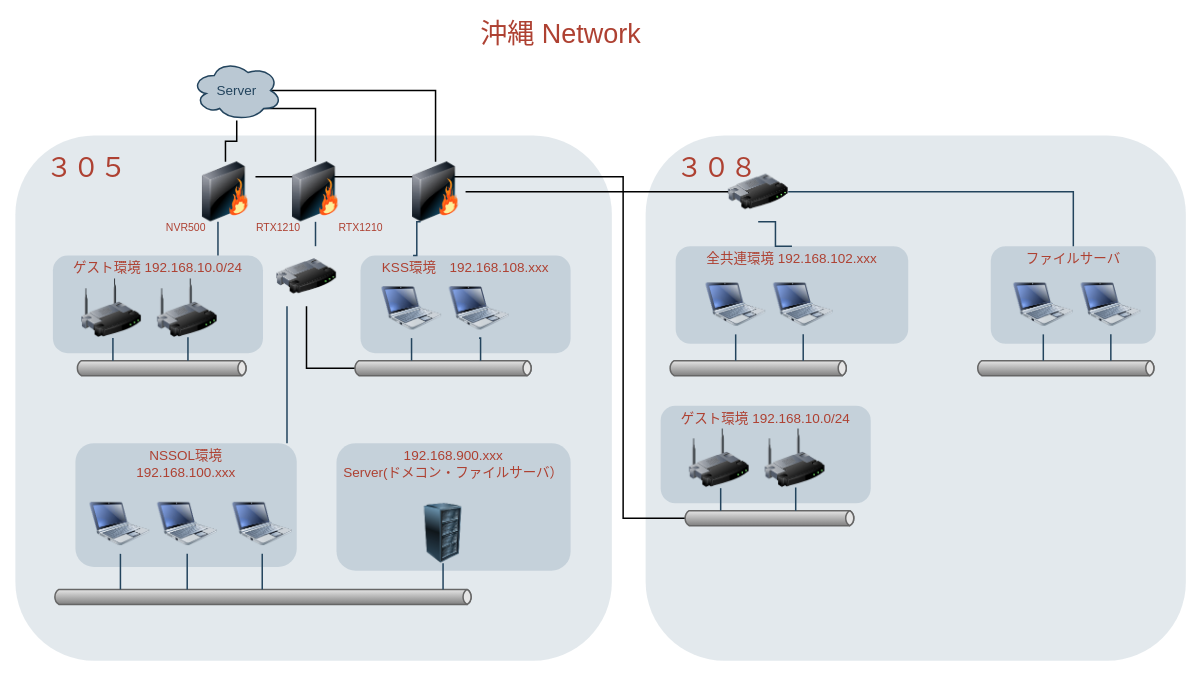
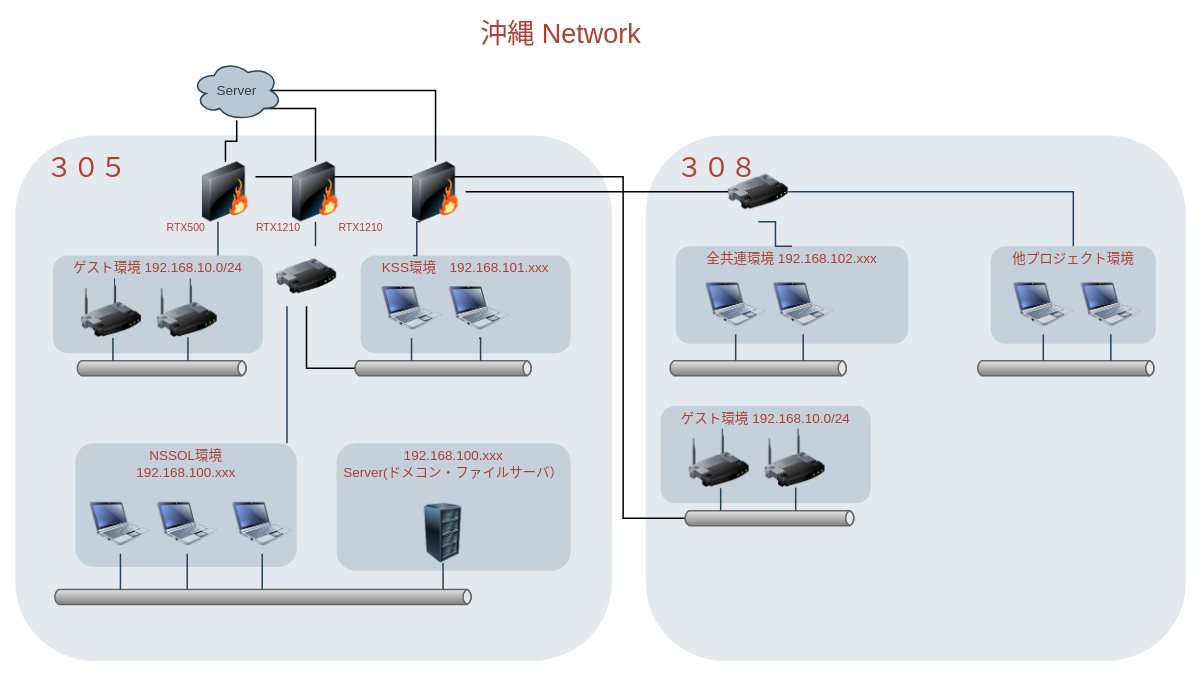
node "NVR500": label "NVR500" -> "RTX500"
node "ファイルサーバ": label "ファイルサーバ" -> "他プロジェクト環境"
node "KSS環境 192.168.108.xxx": label "KSS環境 192.168.108.xxx" -> "KSS環境 192.168.101.xxx"
node "192.168.900.xxx Server(ドメコン・ファイルサーバ）": label "192.168.900.xxx Server(ドメコン・ファイルサーバ）" -> "192.168.100.xxx Server(ドメコン・ファイルサーバ）"
